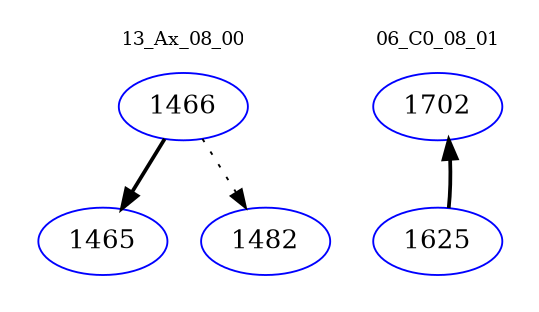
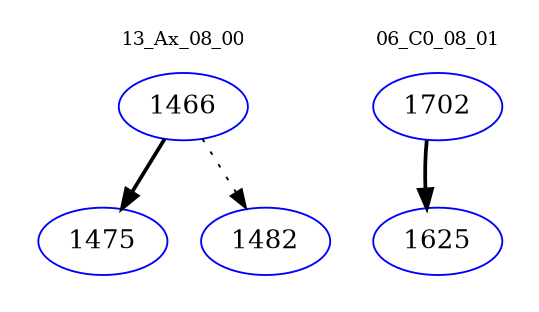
edge "1625" -> "1702": reversed
node "1465": label "1465" -> "1475"
